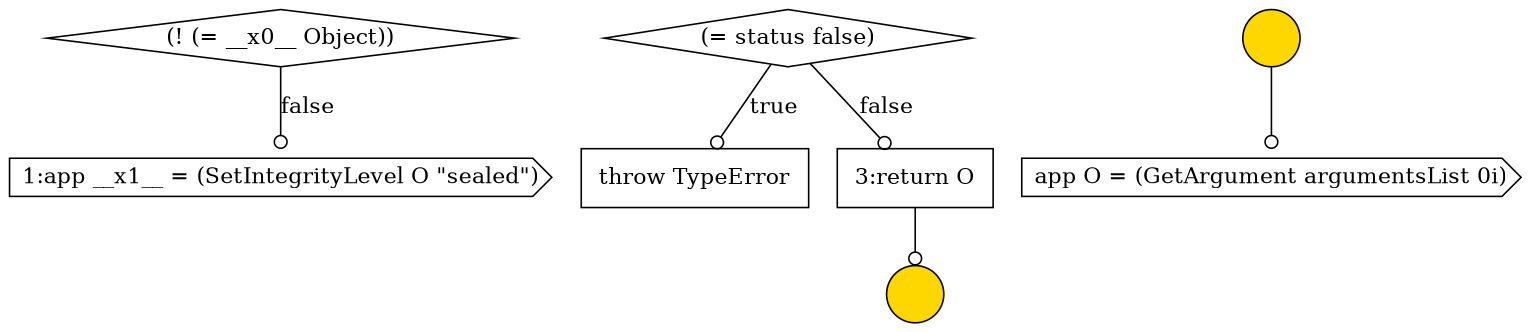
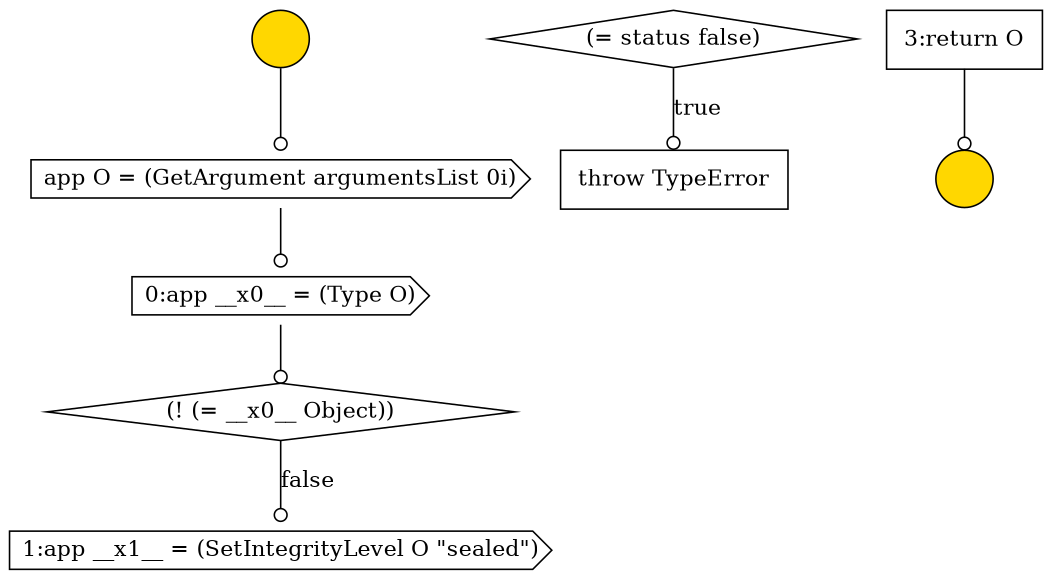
edge "(= status false)" -> "3:return O": removed, label "false"
node "0:app __x0__ = (Type O)": added
